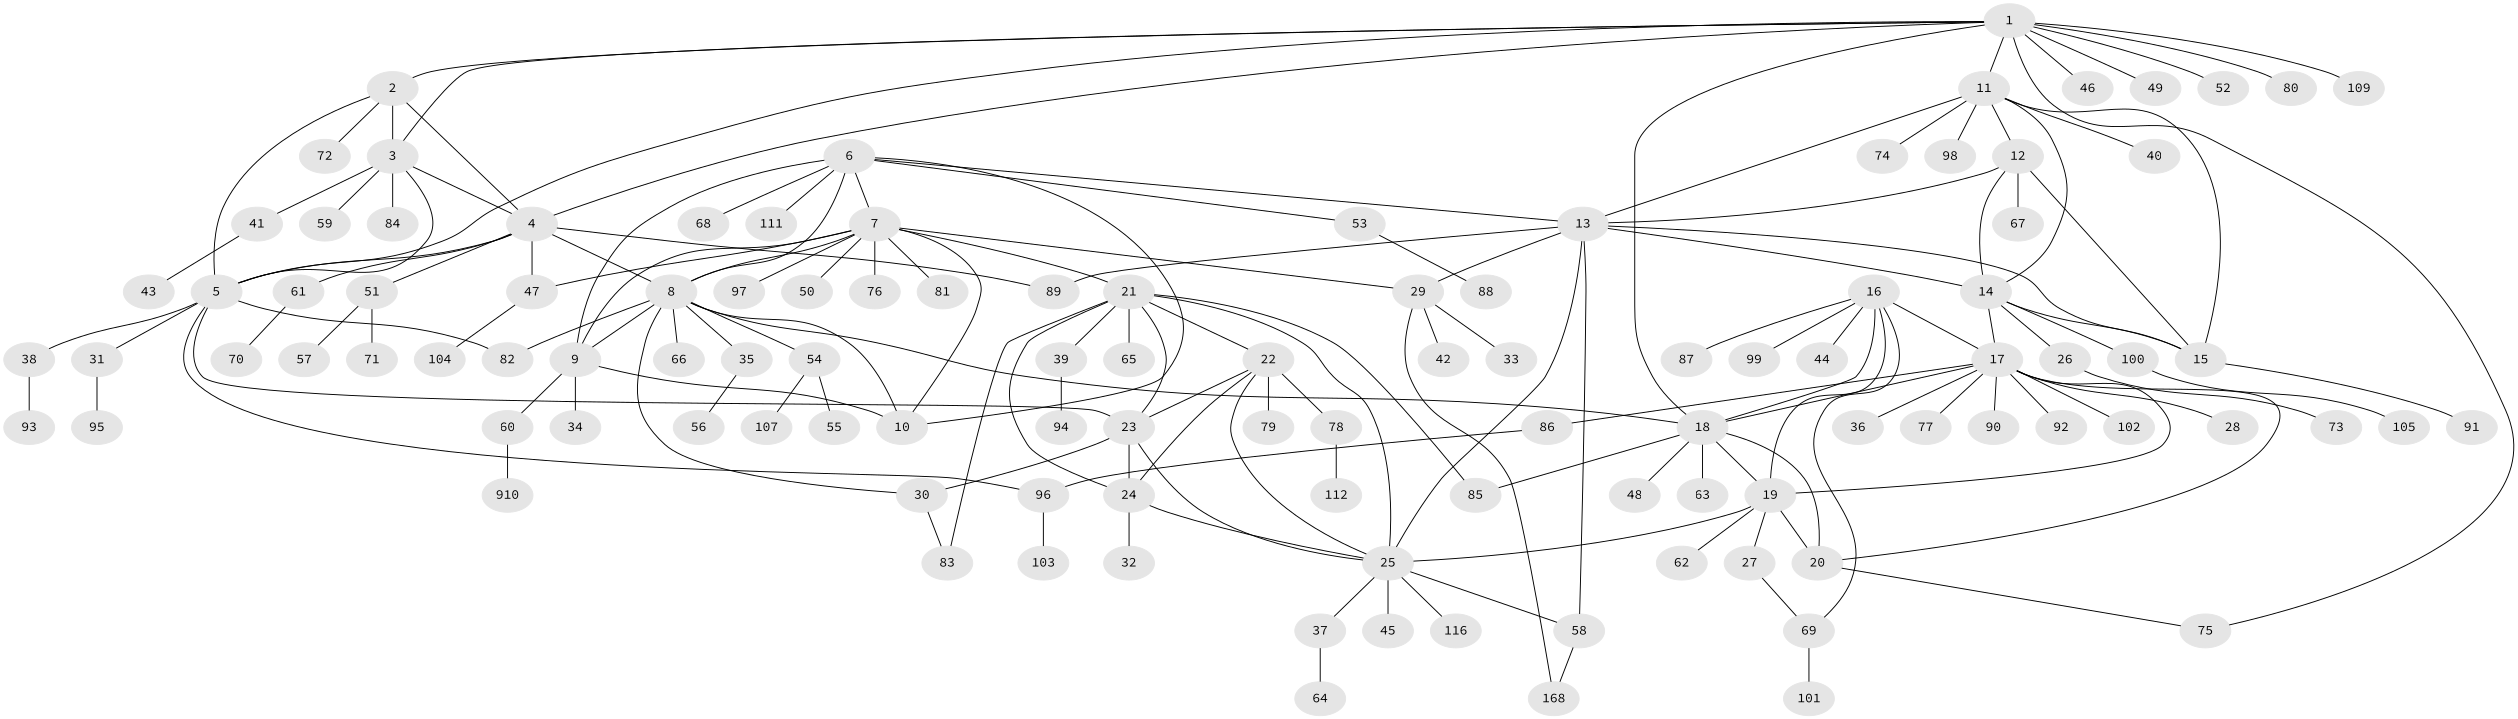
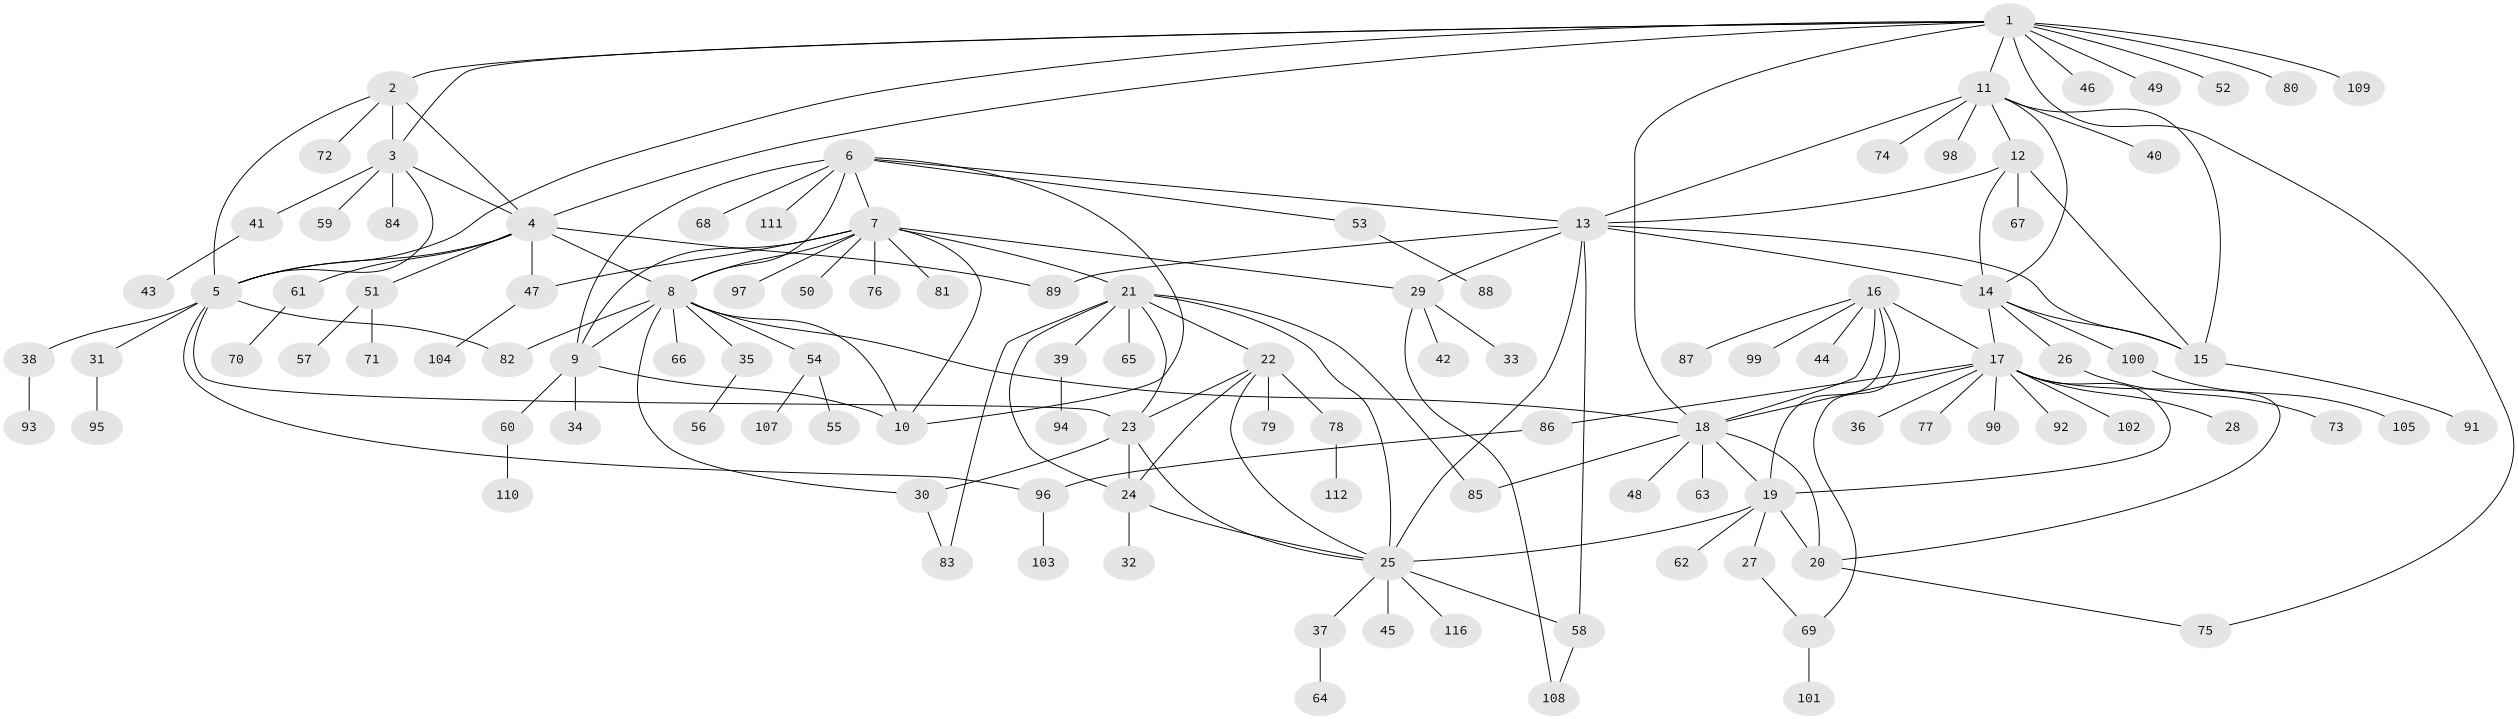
node "910": label "910" -> "110"
node "168": label "168" -> "108"
